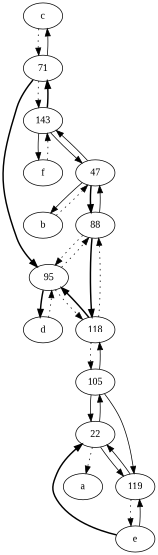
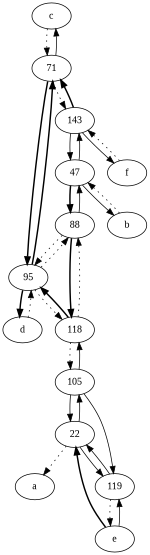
edge "95" -> "71": added
